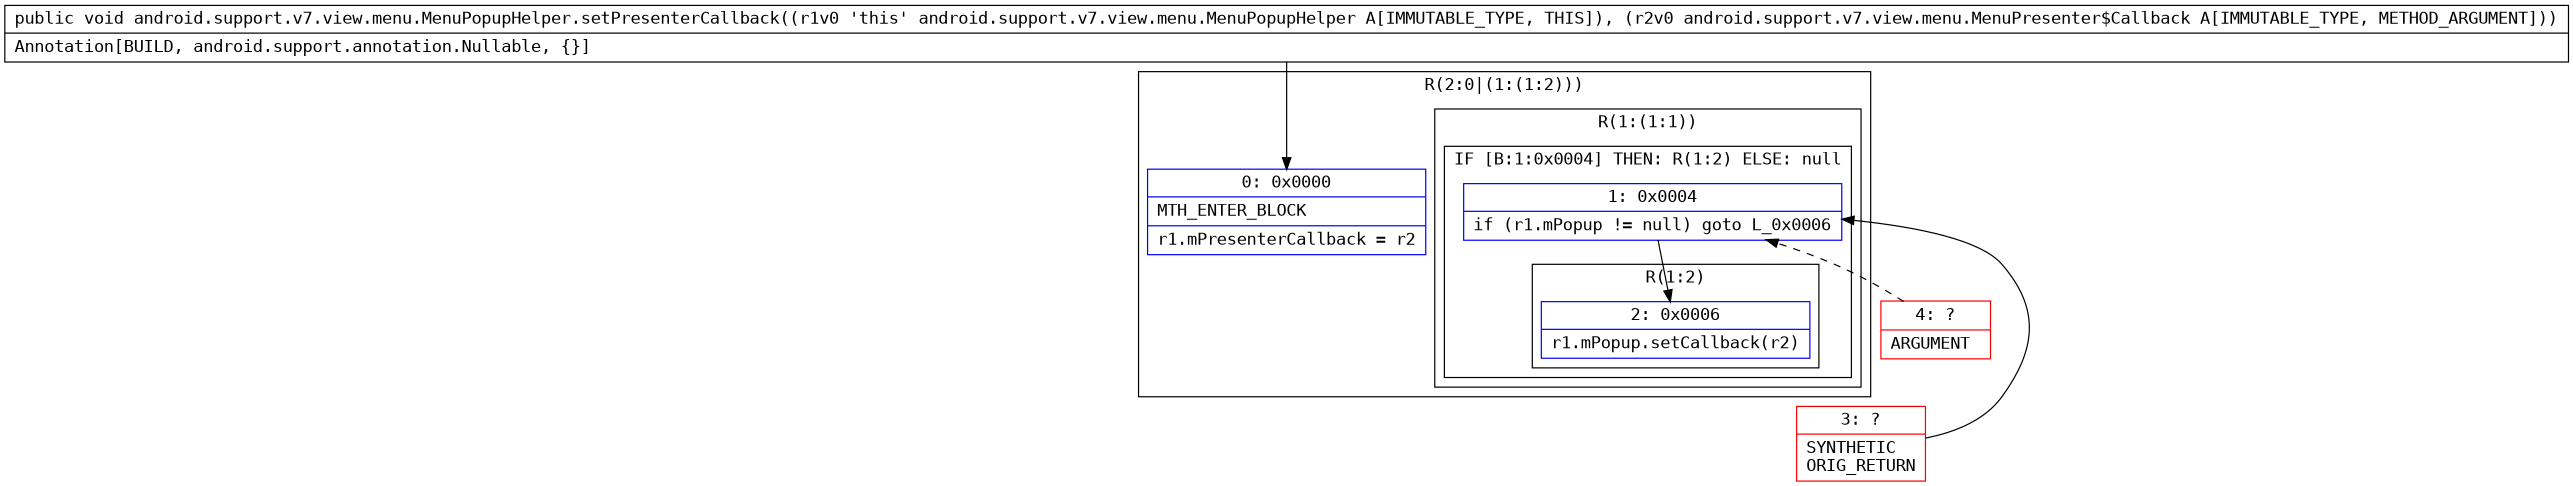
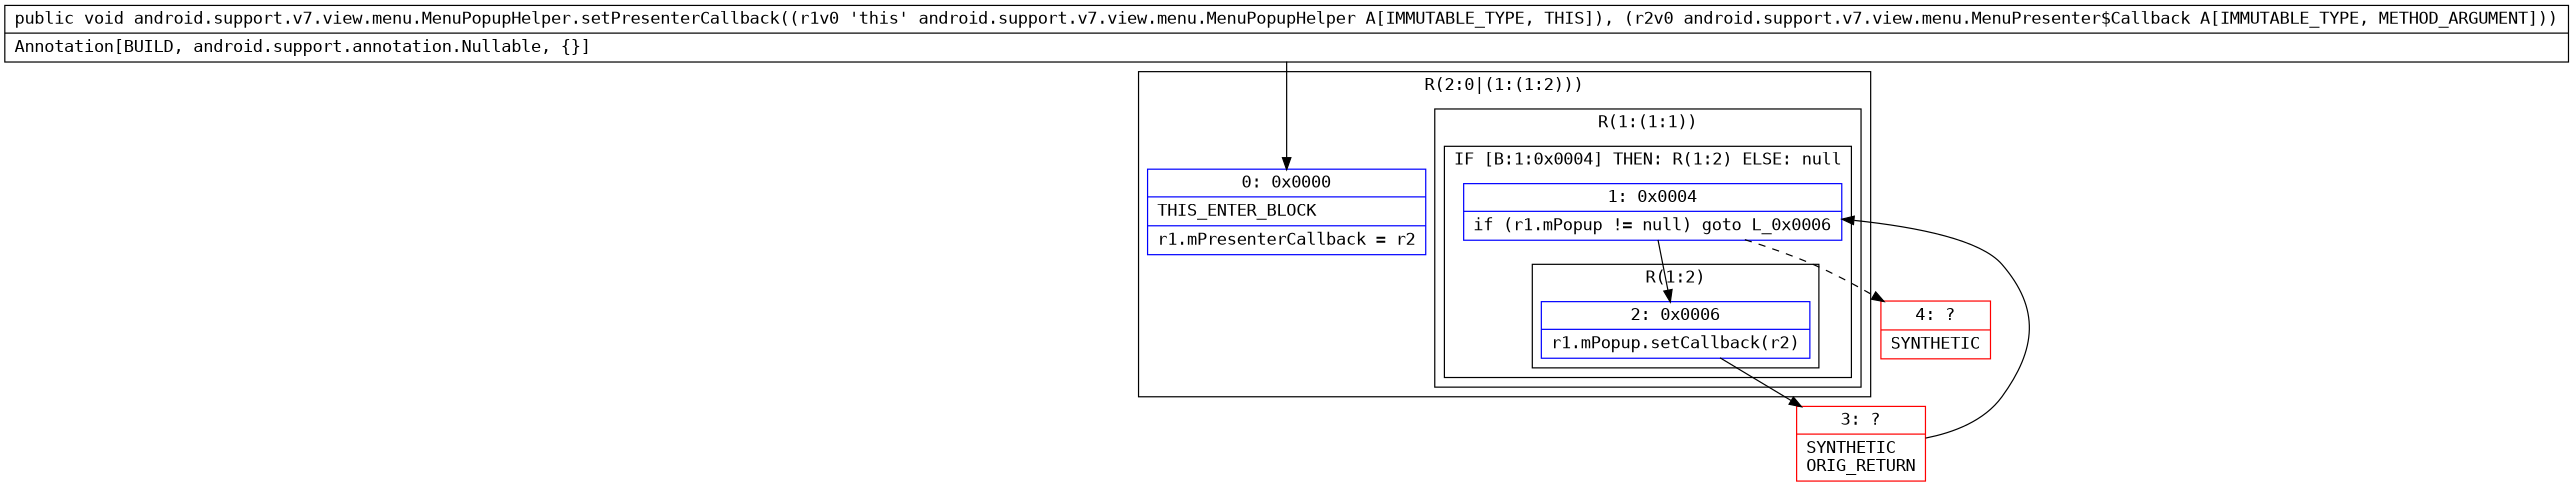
node "0: 0x0000": text "MTH_ENTER_BLOCK" -> "THIS_ENTER_BLOCK"
edge "4: ?" -> "1: 0x0004": reversed
node "4: ?": text "ARGUMENT" -> "SYNTHETIC"
edge "2: 0x0006" -> "3: ?": added
